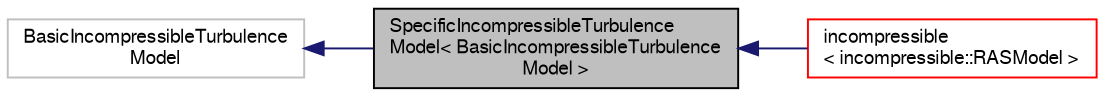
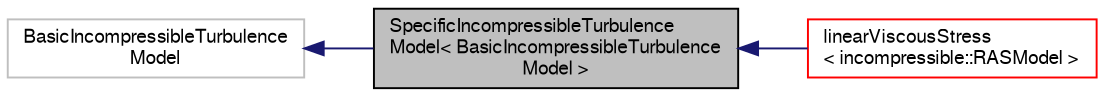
node "incompressible < incompressible::RASModel >": label "incompressible < incompressible::RASModel >" -> "linearViscousStress < incompressible::RASModel >"
